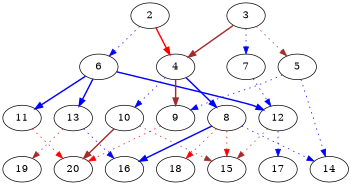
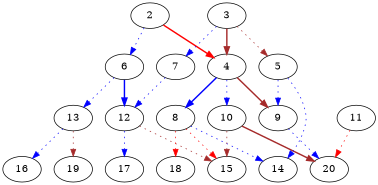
edge "6" -> "13": style bold -> dotted
edge "6" -> "11": removed
edge "8" -> "16": removed
edge "9" -> "20": color red -> blue
